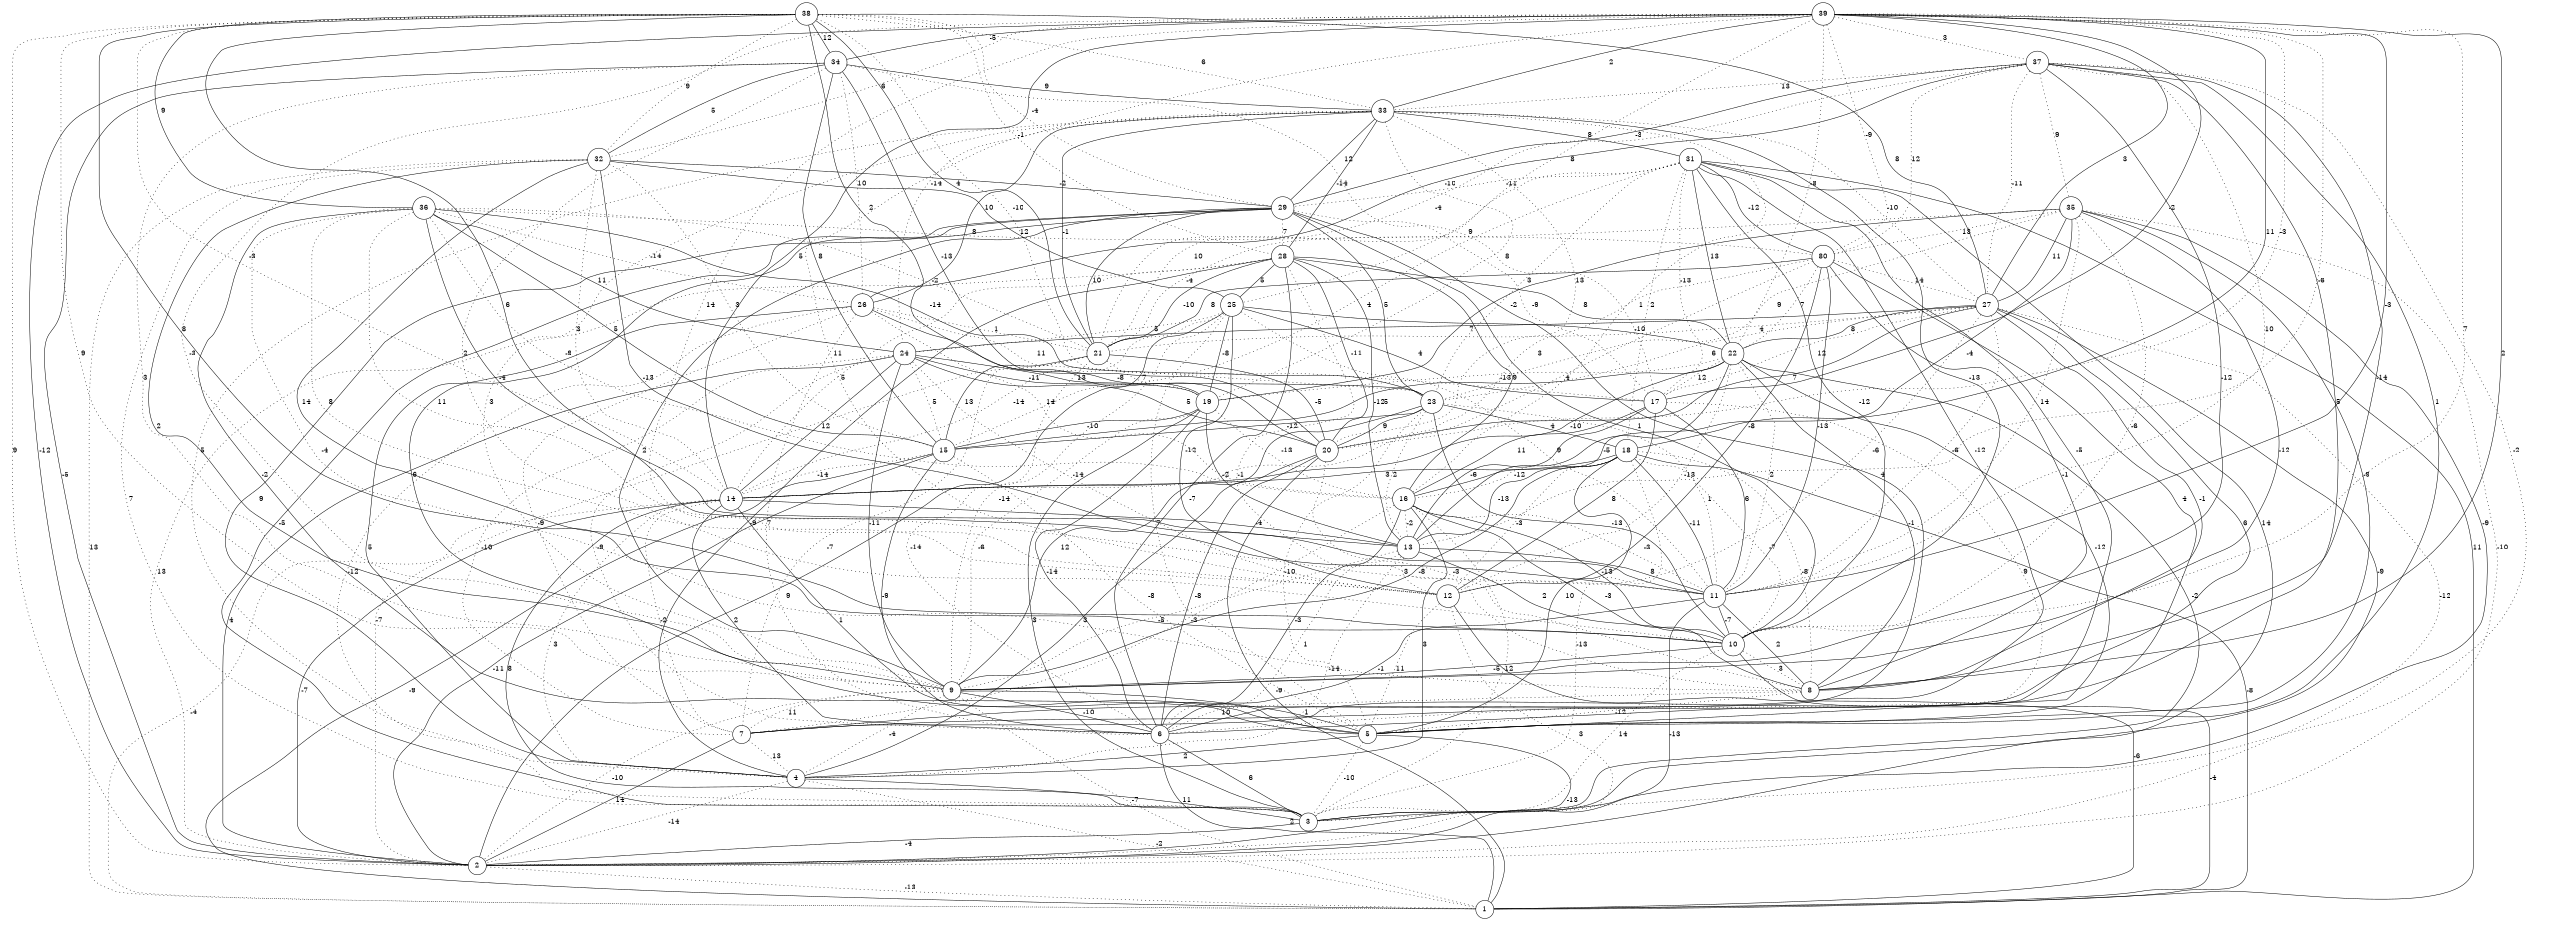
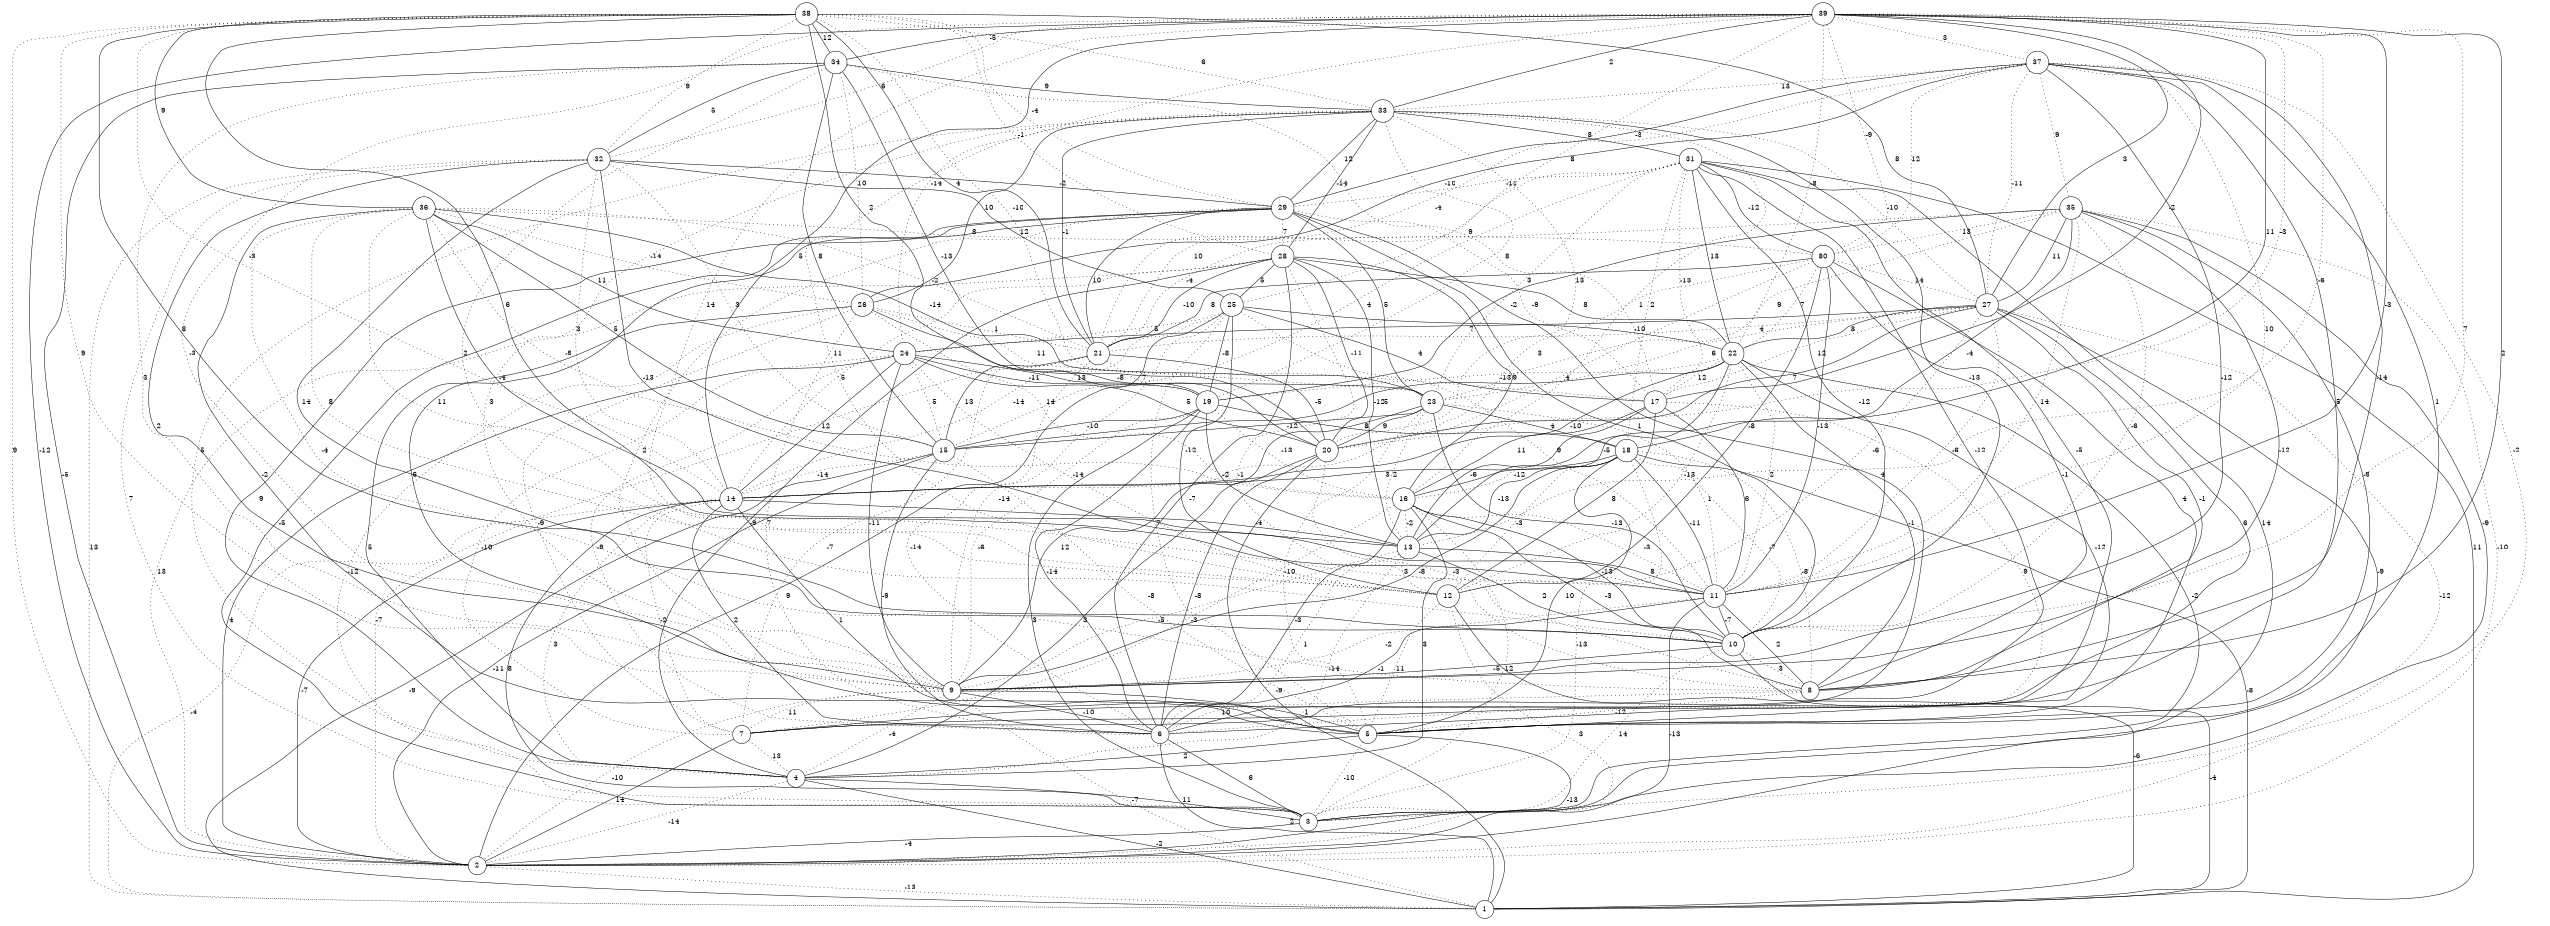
edge "29" -- "9": style solid -> dotted
edge "19" -- "18": added, label "8"
edge "11" -- "9": added, label "-2"
edge "4" -- "1": style dotted -> solid
